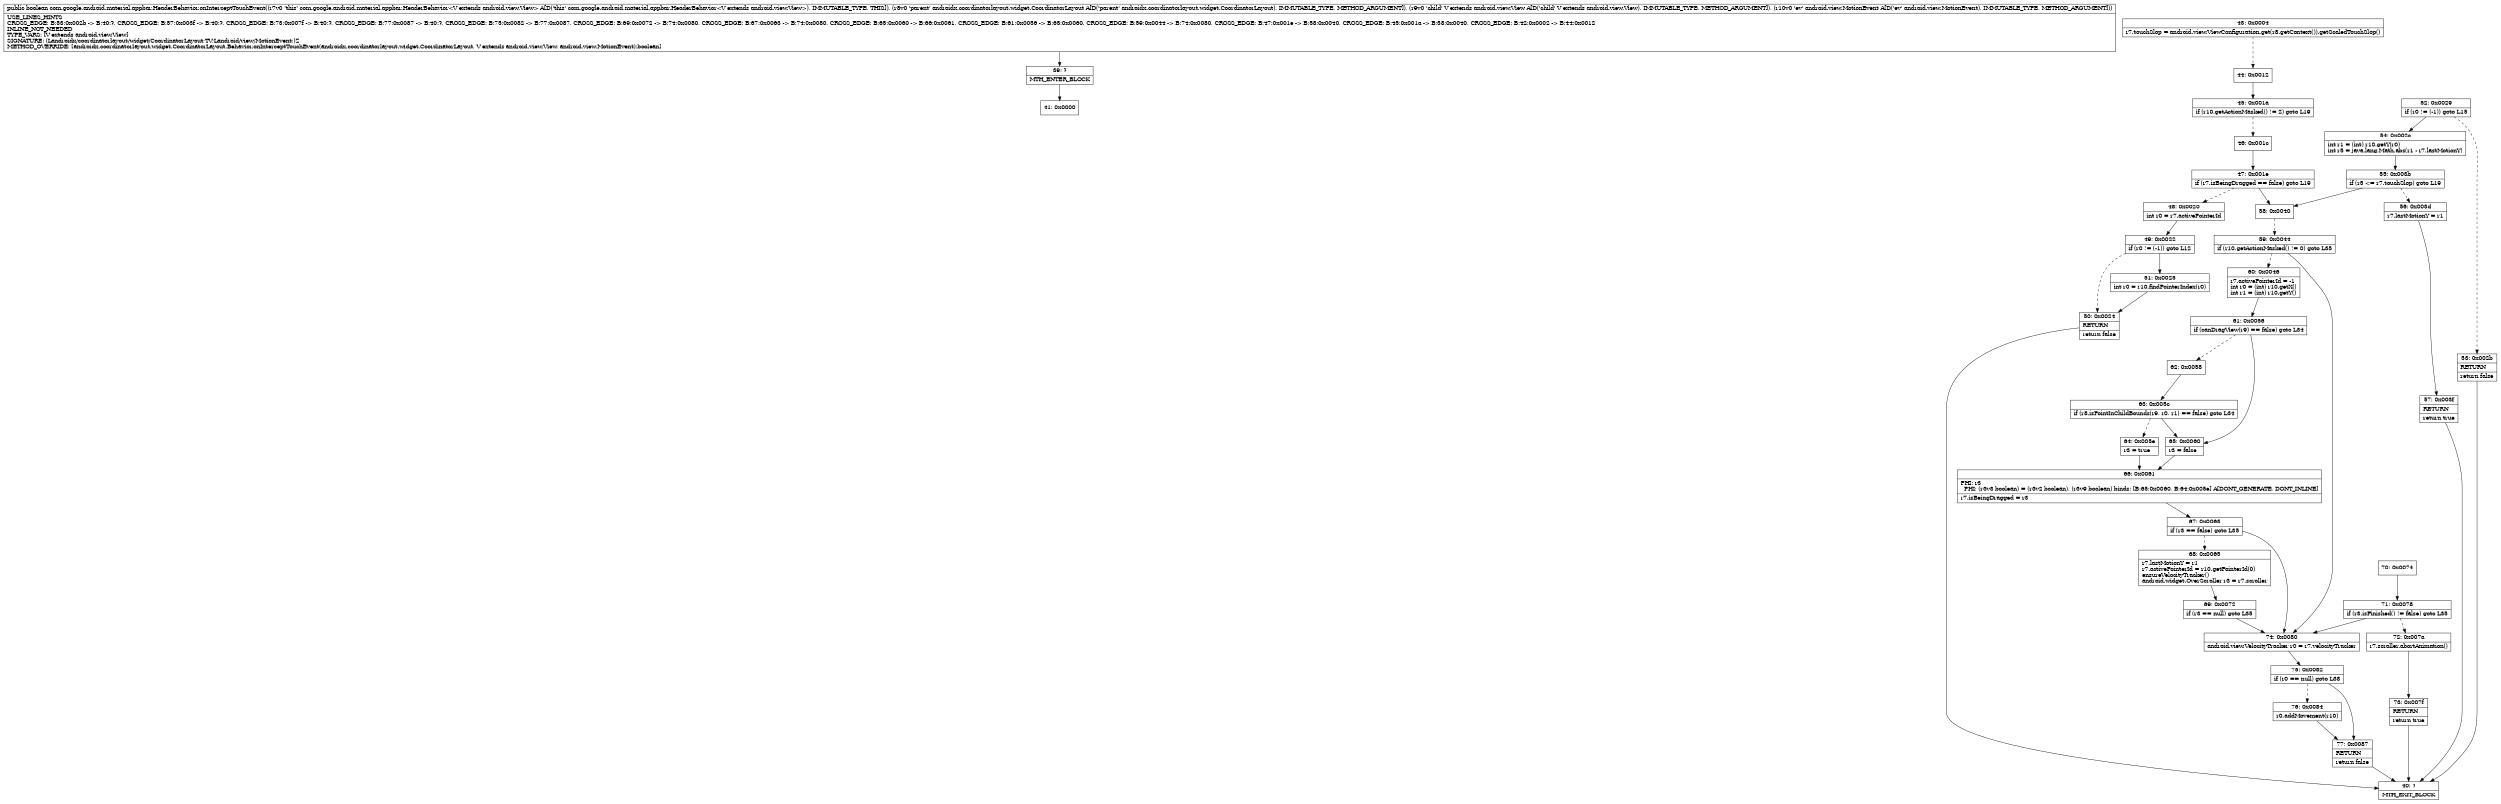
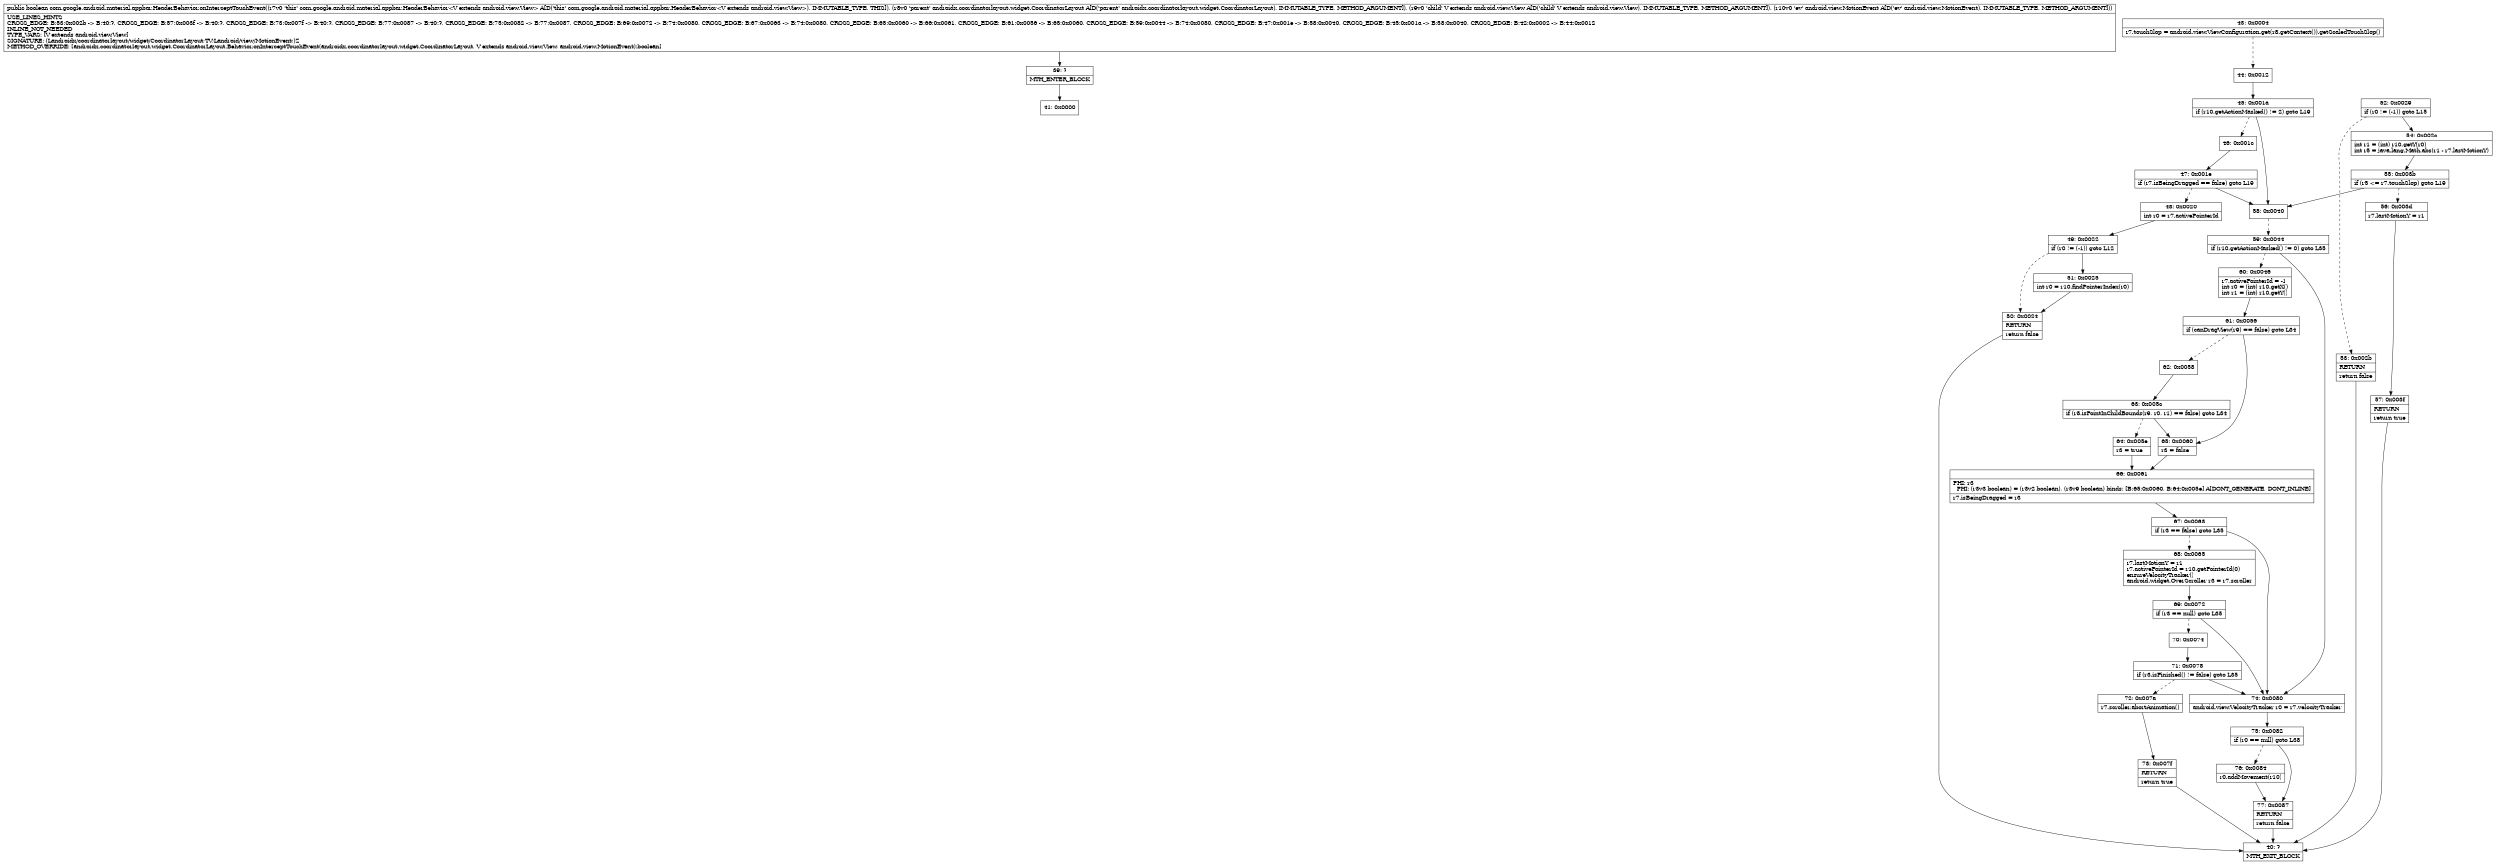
edge "45: 0x001a" -> "58: 0x0040": added
edge "69: 0x0072" -> "70: 0x0074": added
